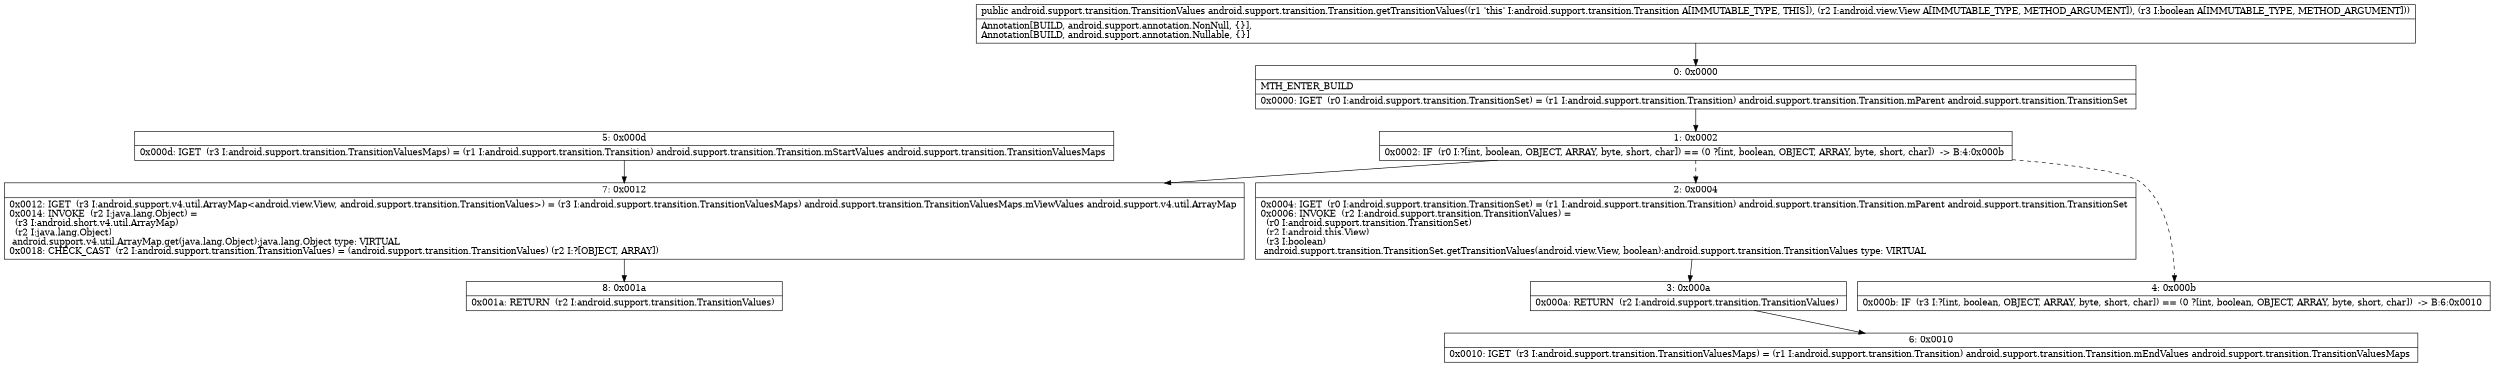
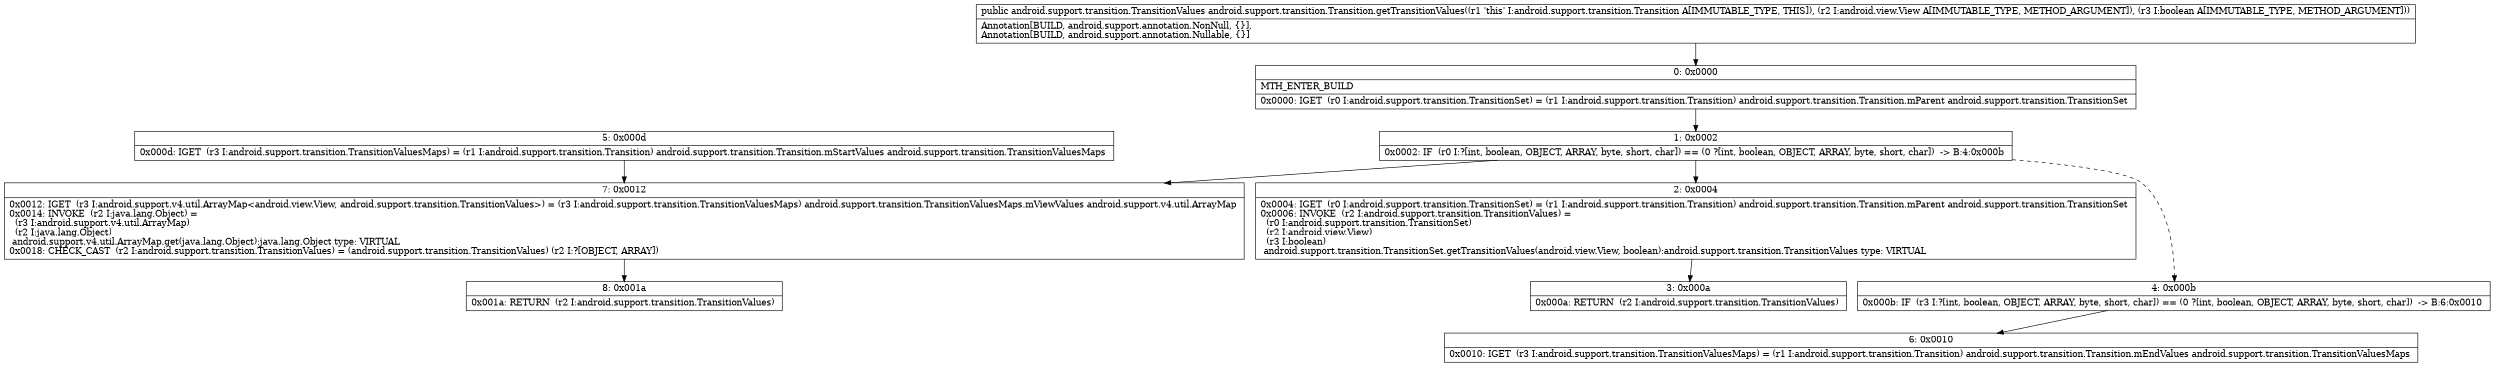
edge "1: 0x0002" -> "2: 0x0004": style dashed -> solid
node "7: 0x0012": text "(r3 I:android.short.v4.util.ArrayMap)" -> "(r3 I:android.support.v4.util.ArrayMap)"
node "2: 0x0004": text "(r2 I:android.this.View)" -> "(r2 I:android.view.View)"
edge "3: 0x000a" -> "6: 0x0010": now "4: 0x000b" -> "6: 0x0010"
